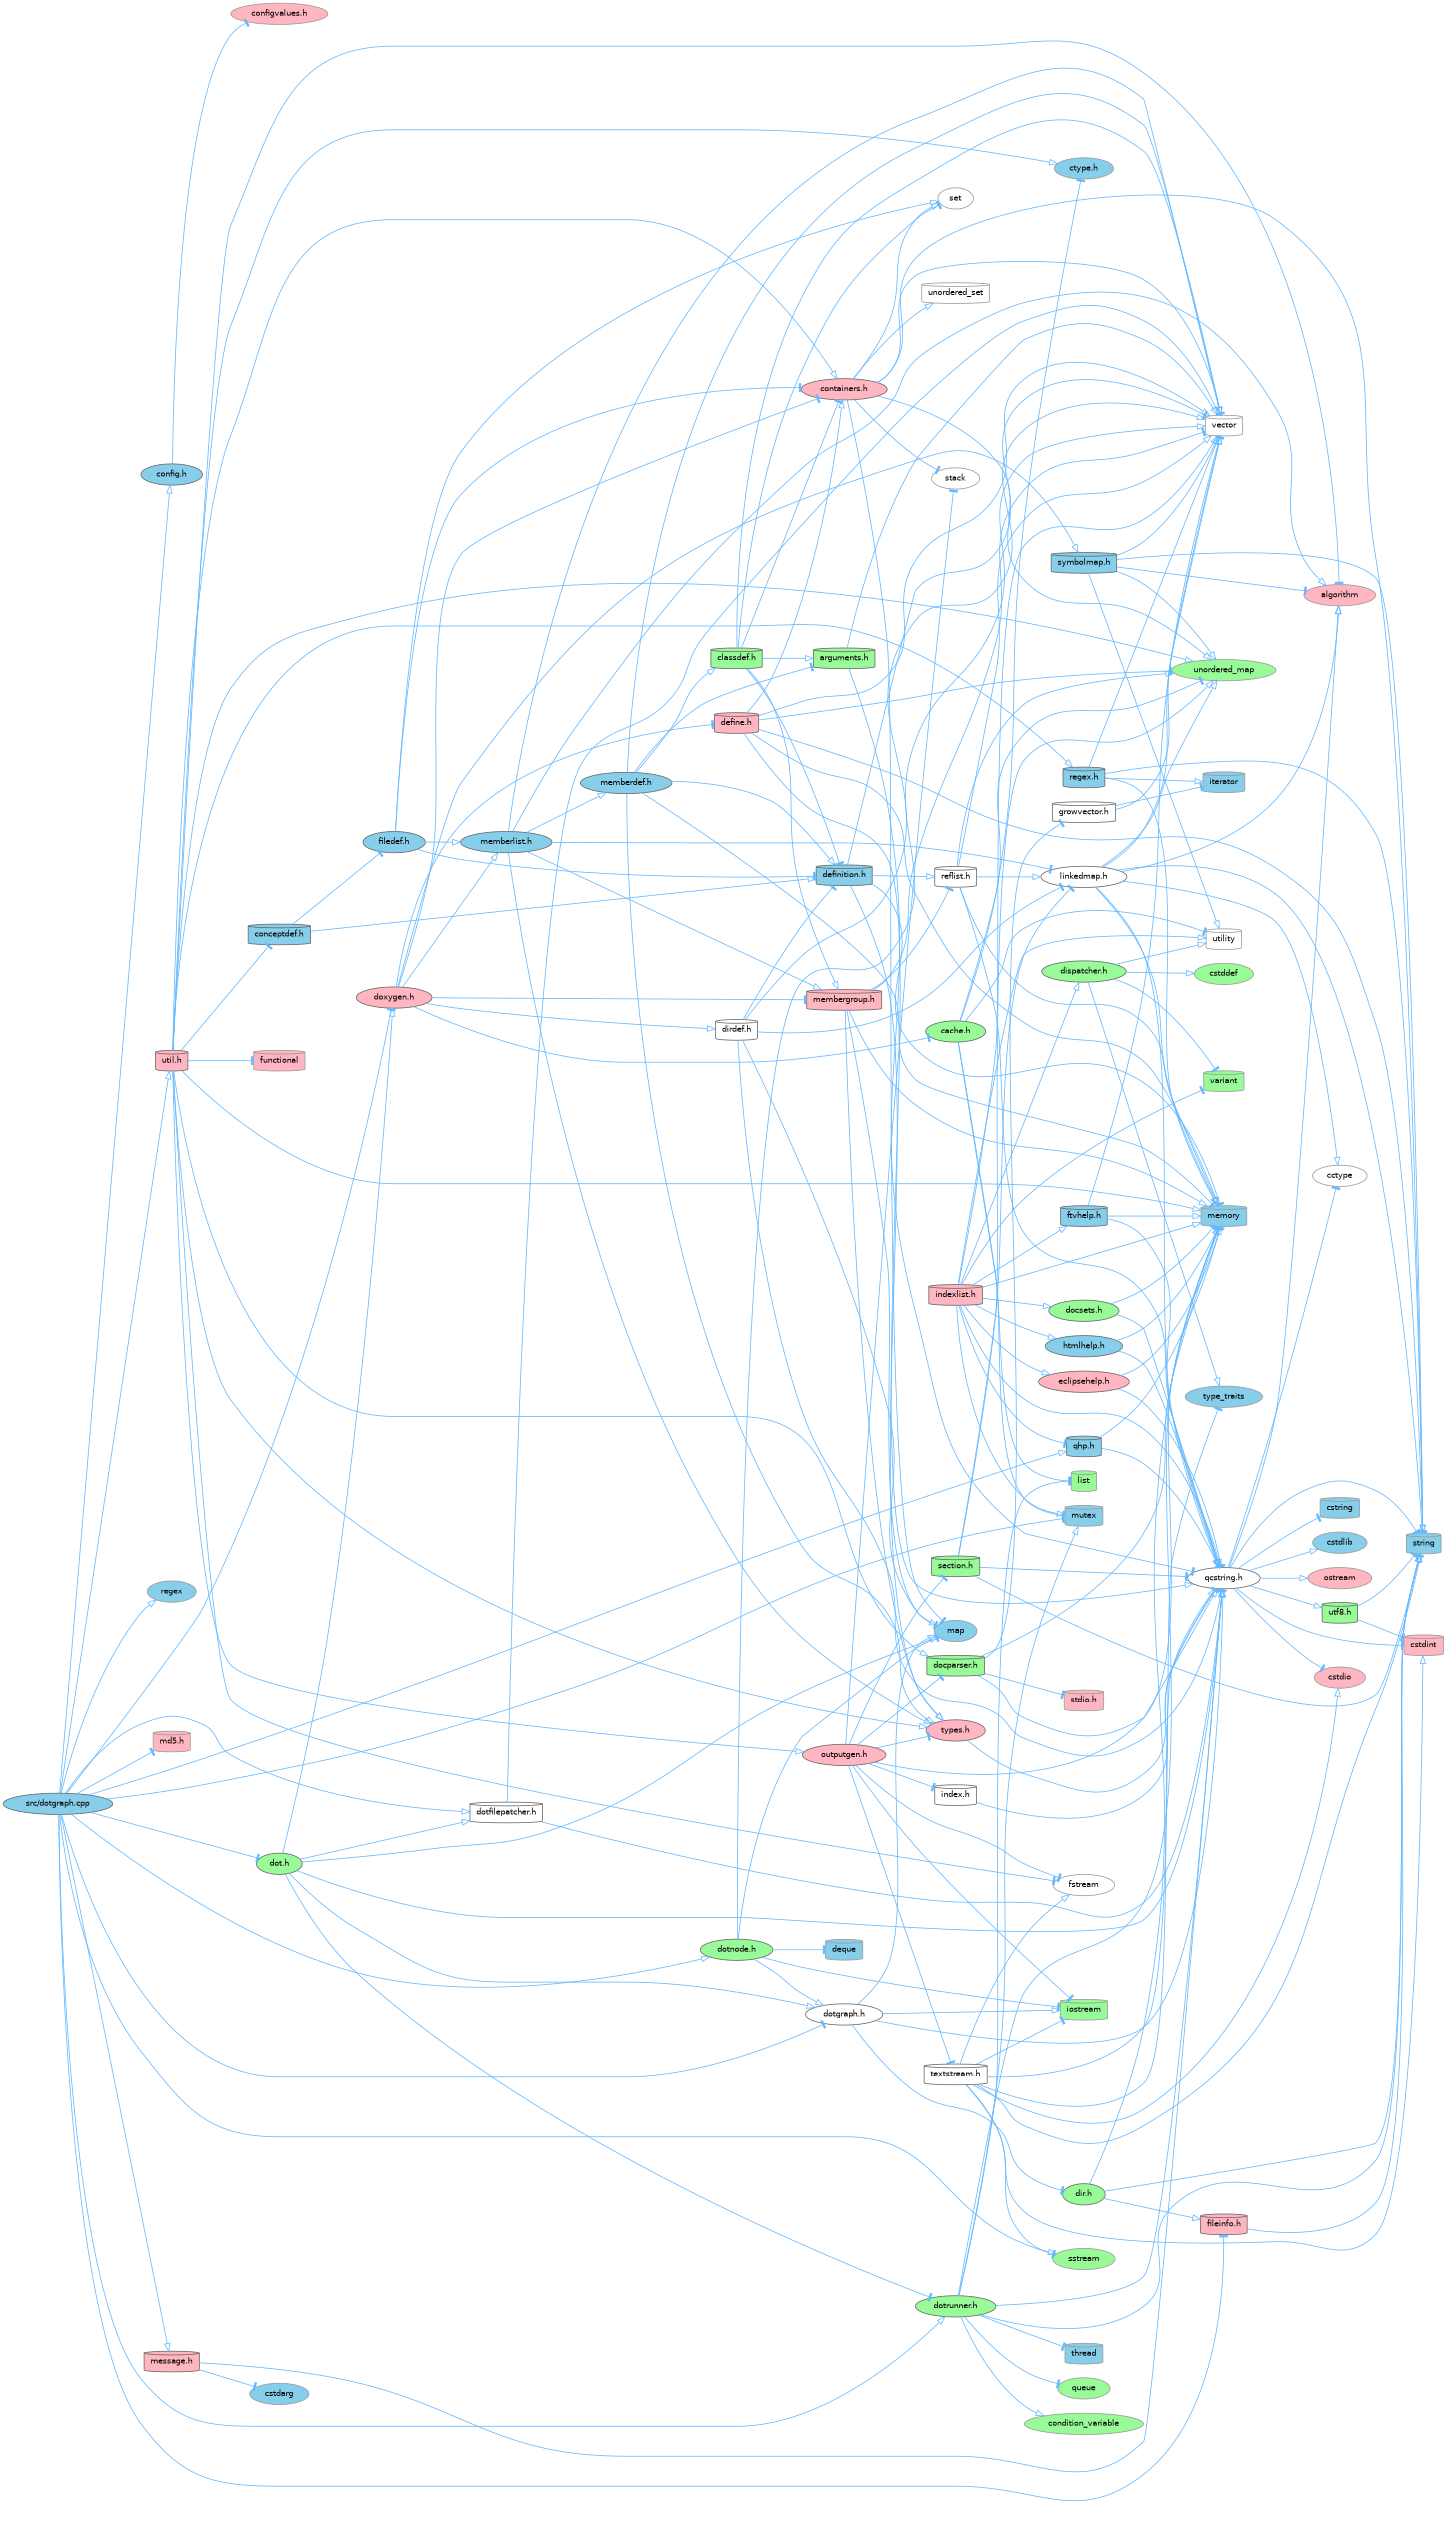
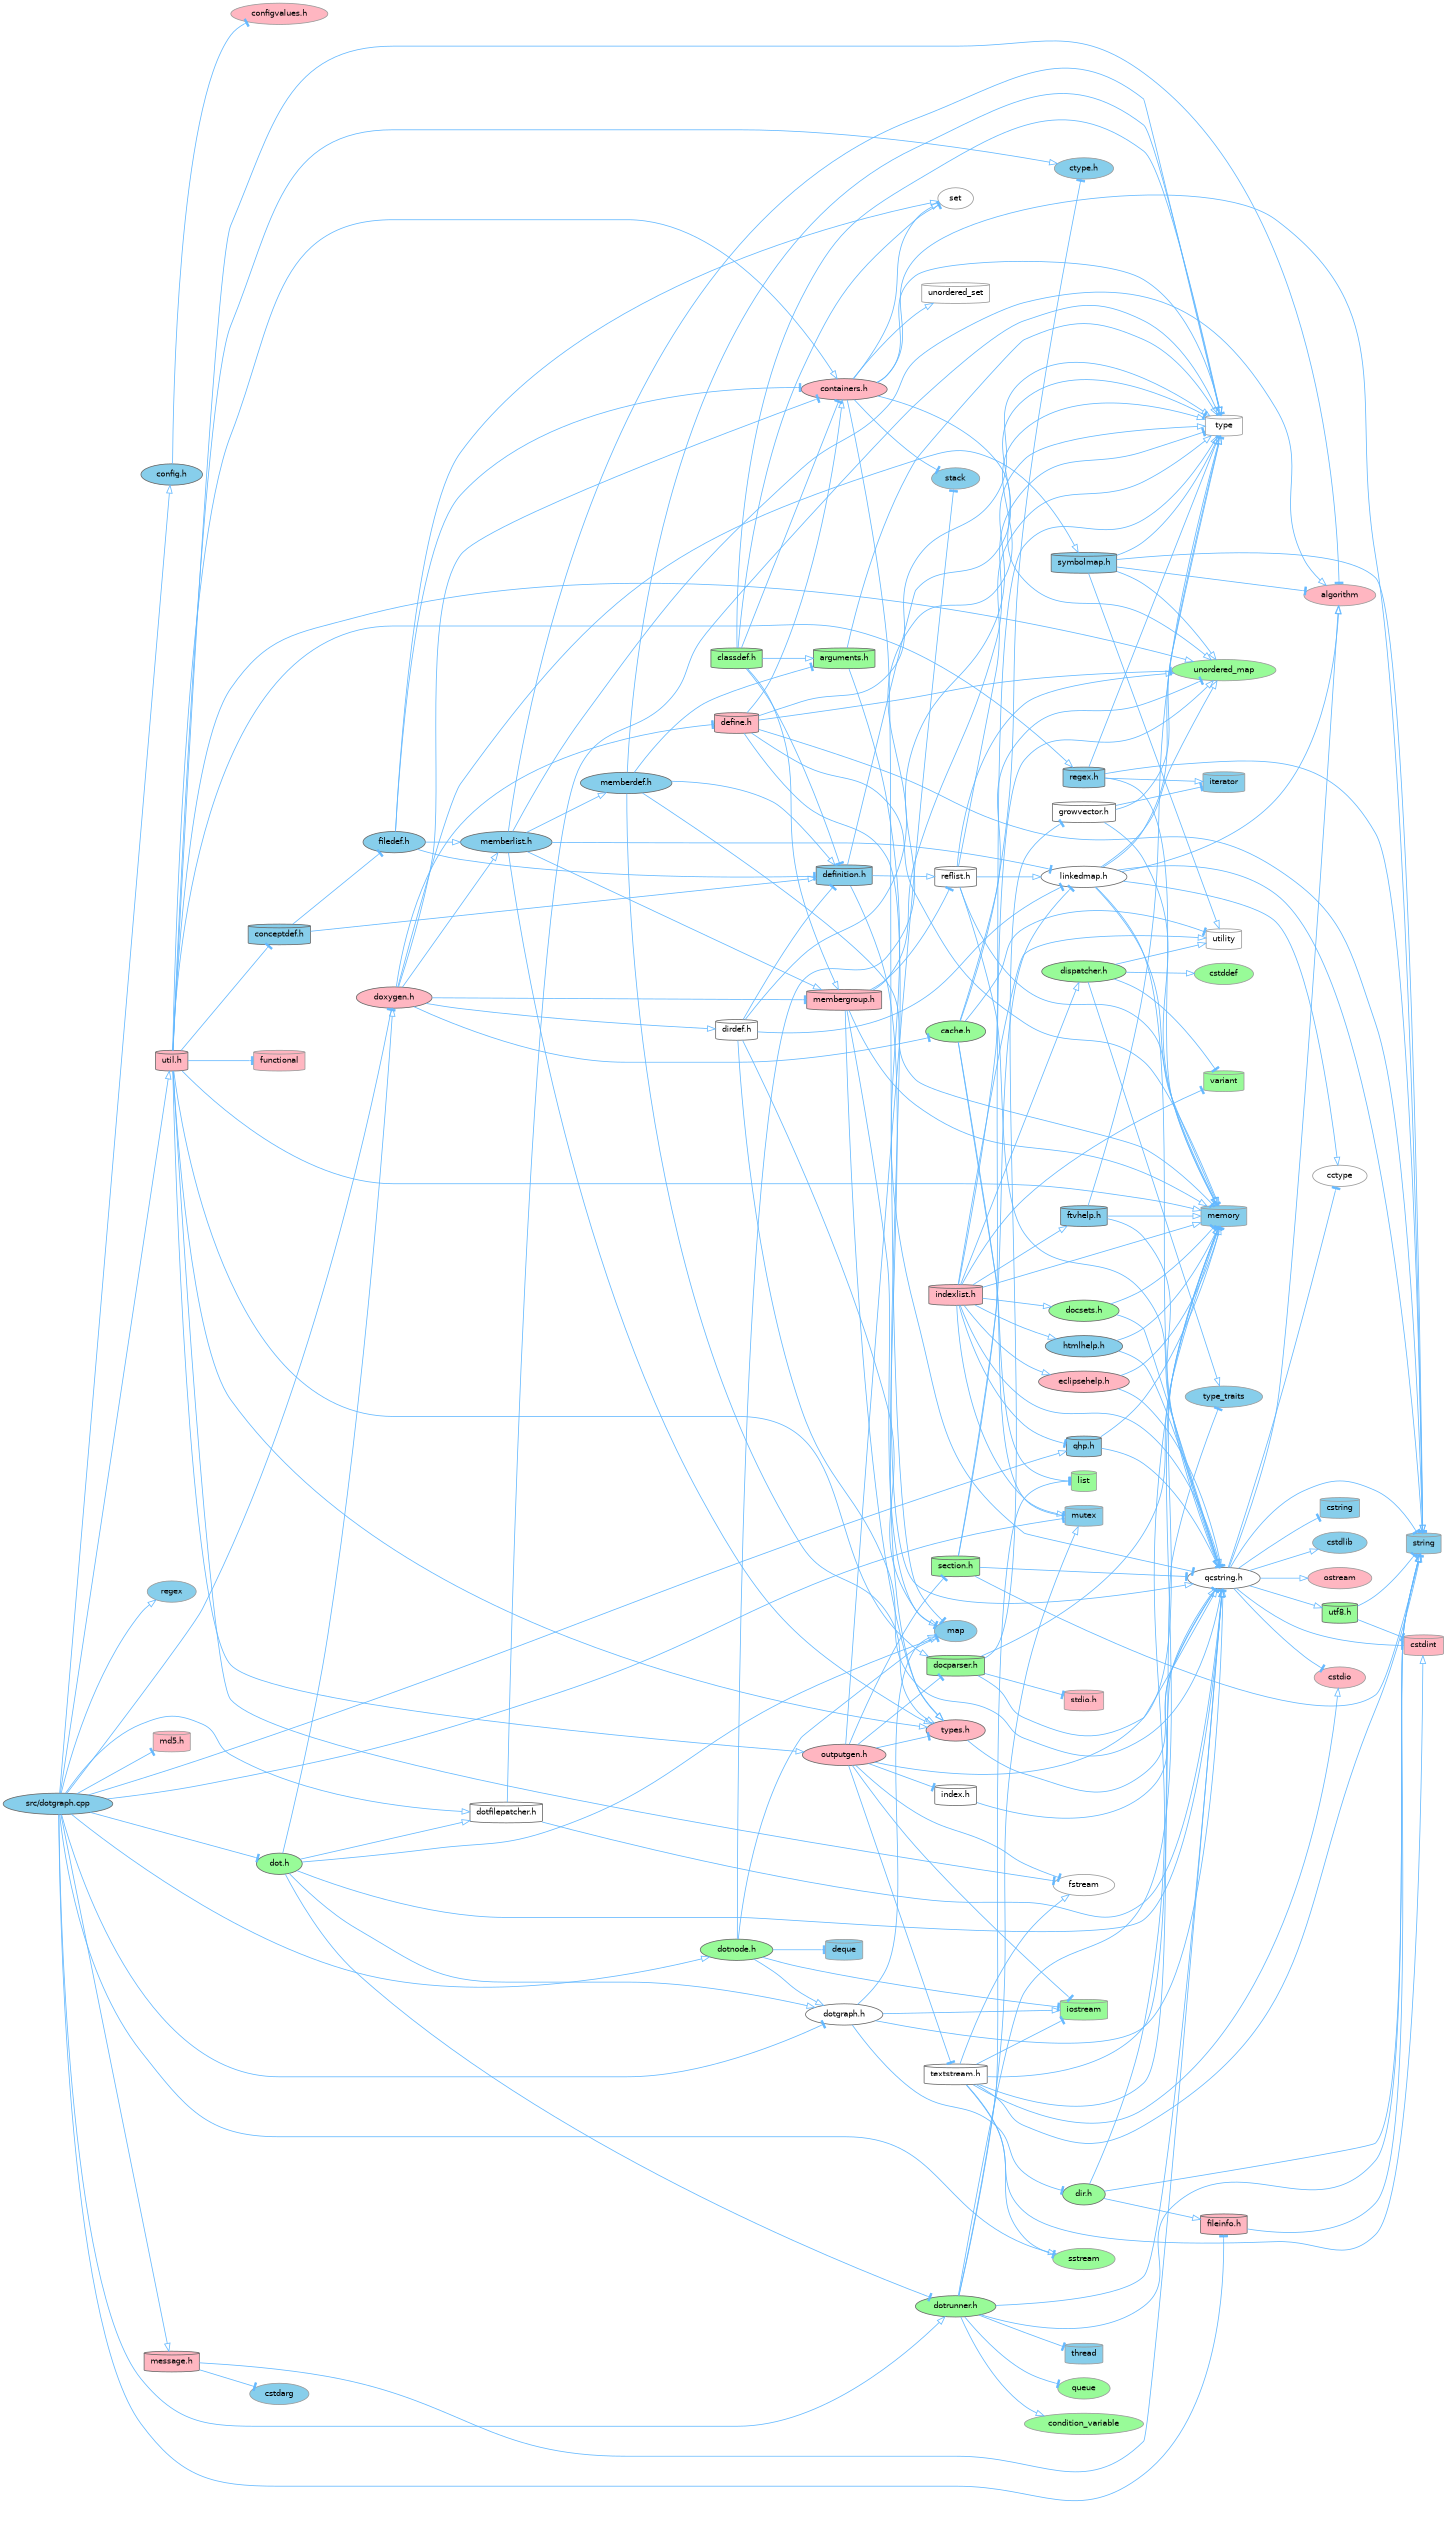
node "vector": label "vector" -> "type"
node "stack": fillcolor white -> skyblue
edge "memberdef.h" -> "classdef.h": removed
edge "definition.h" -> "memory": now "growvector.h" -> "memory"
